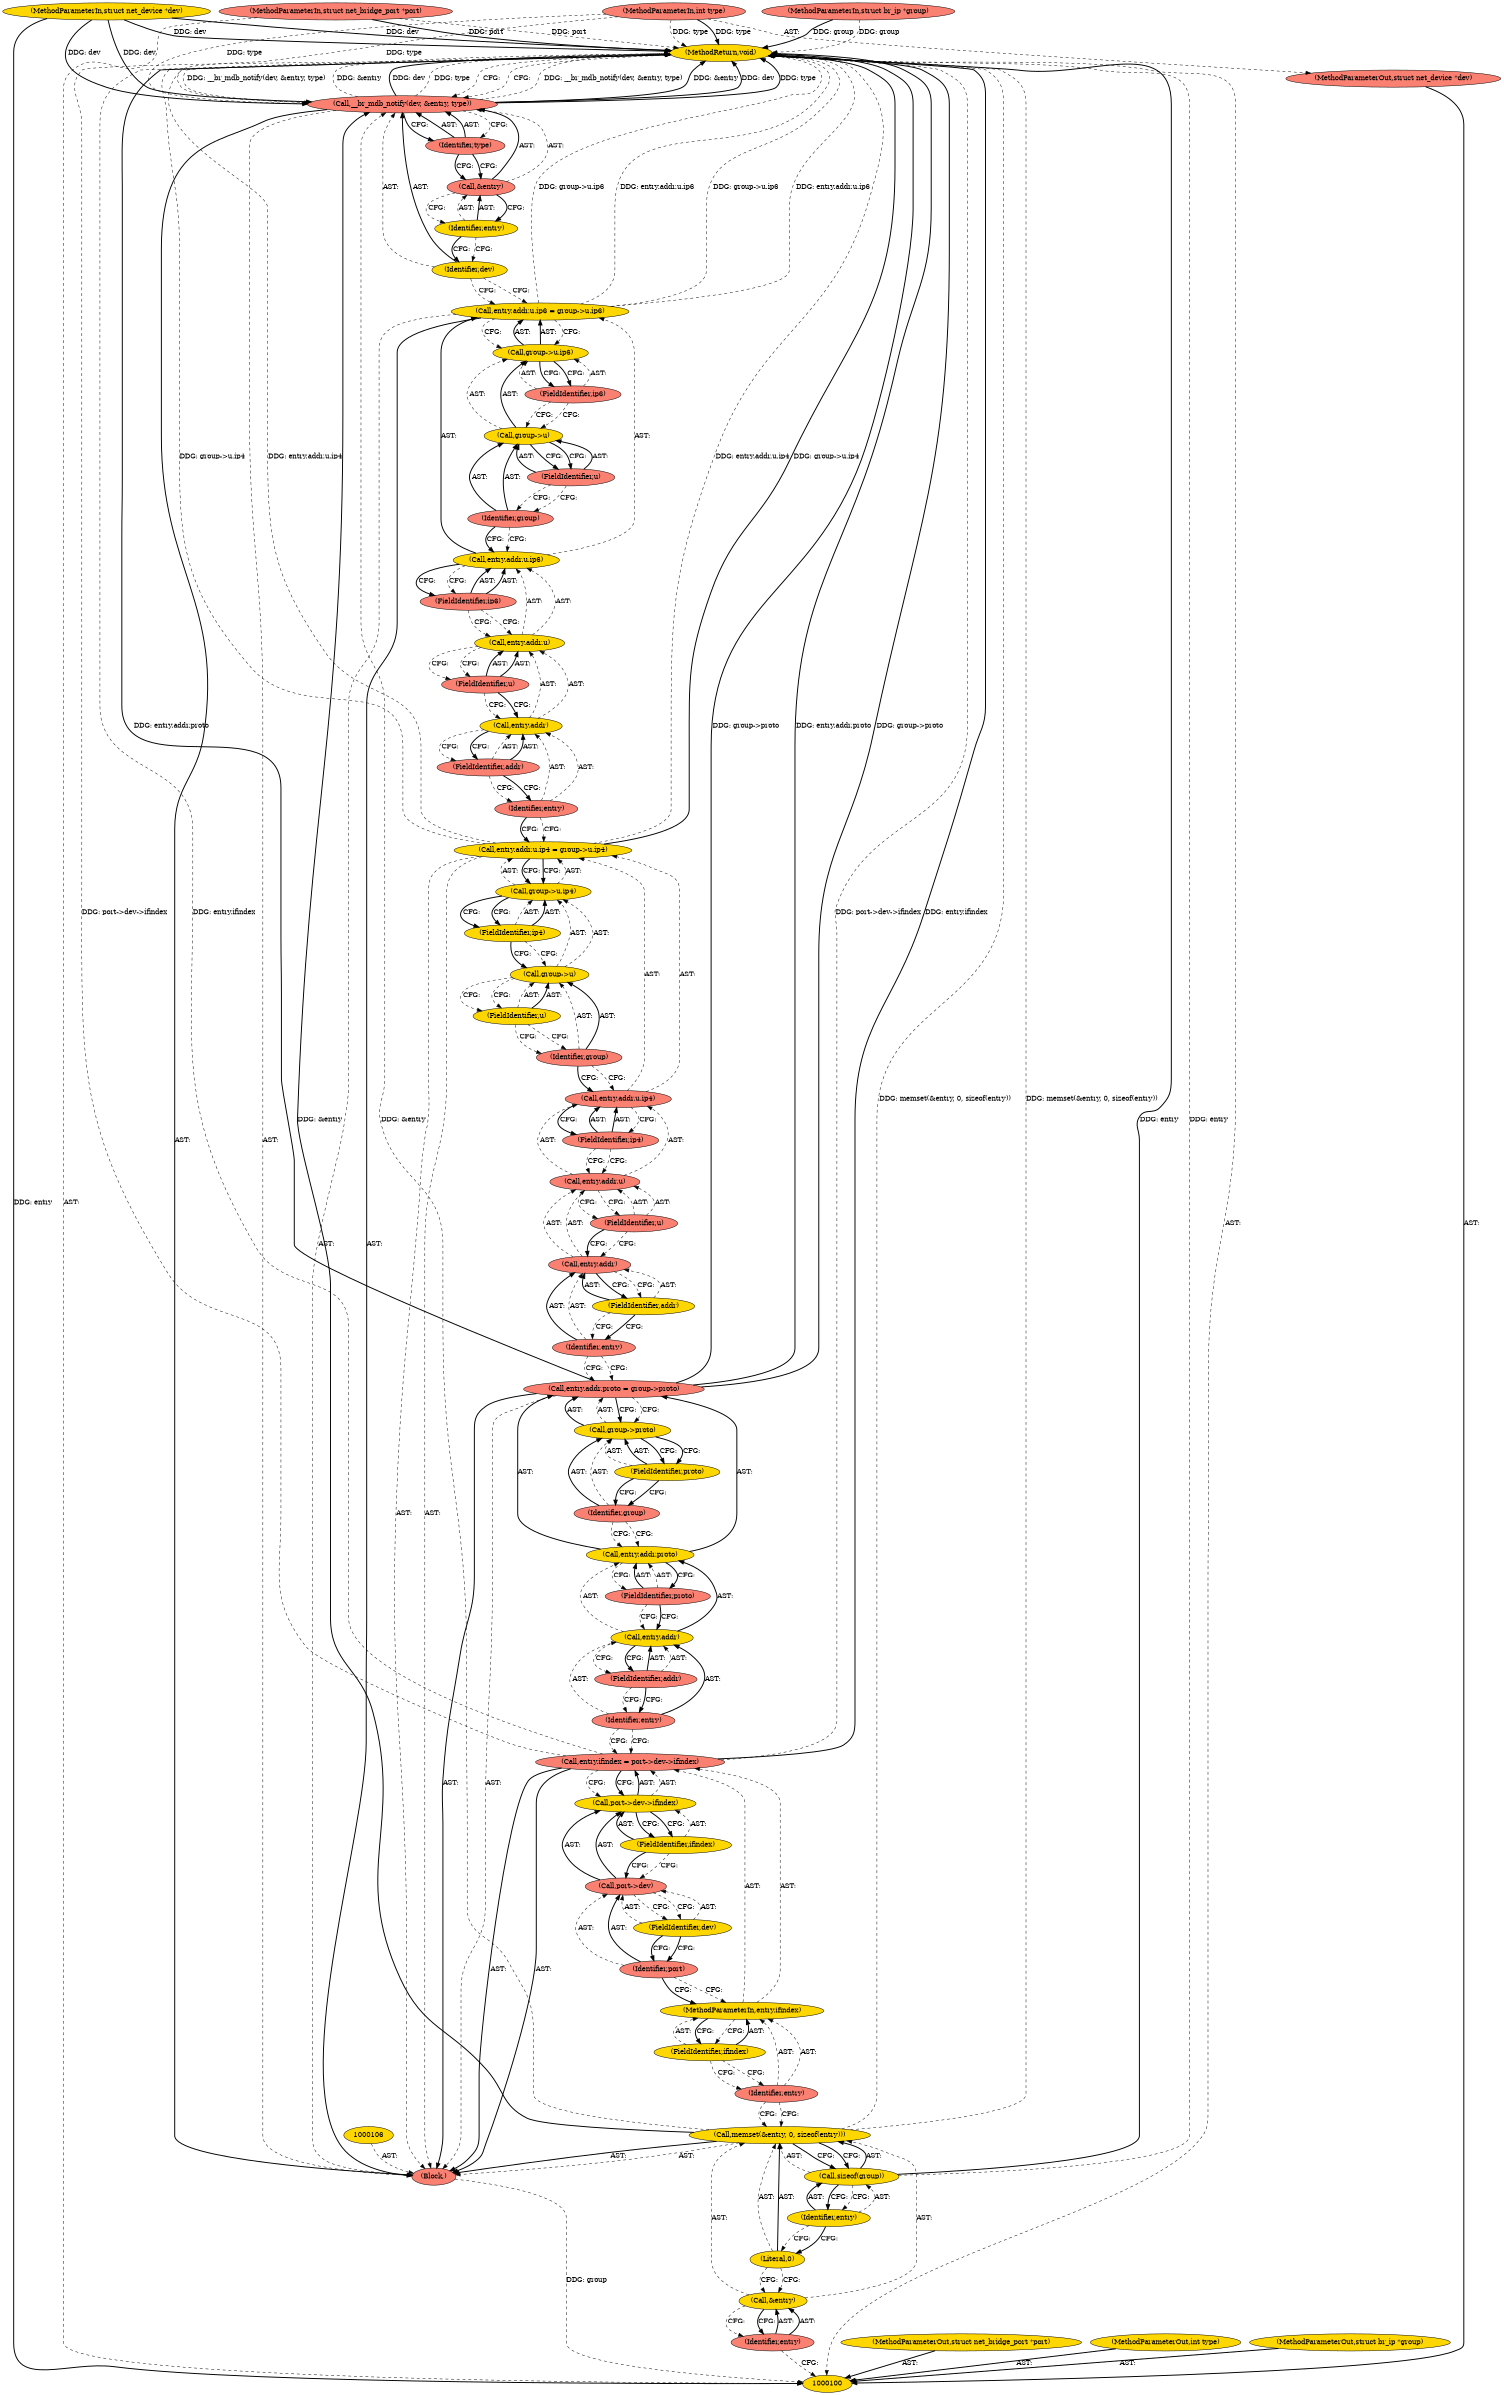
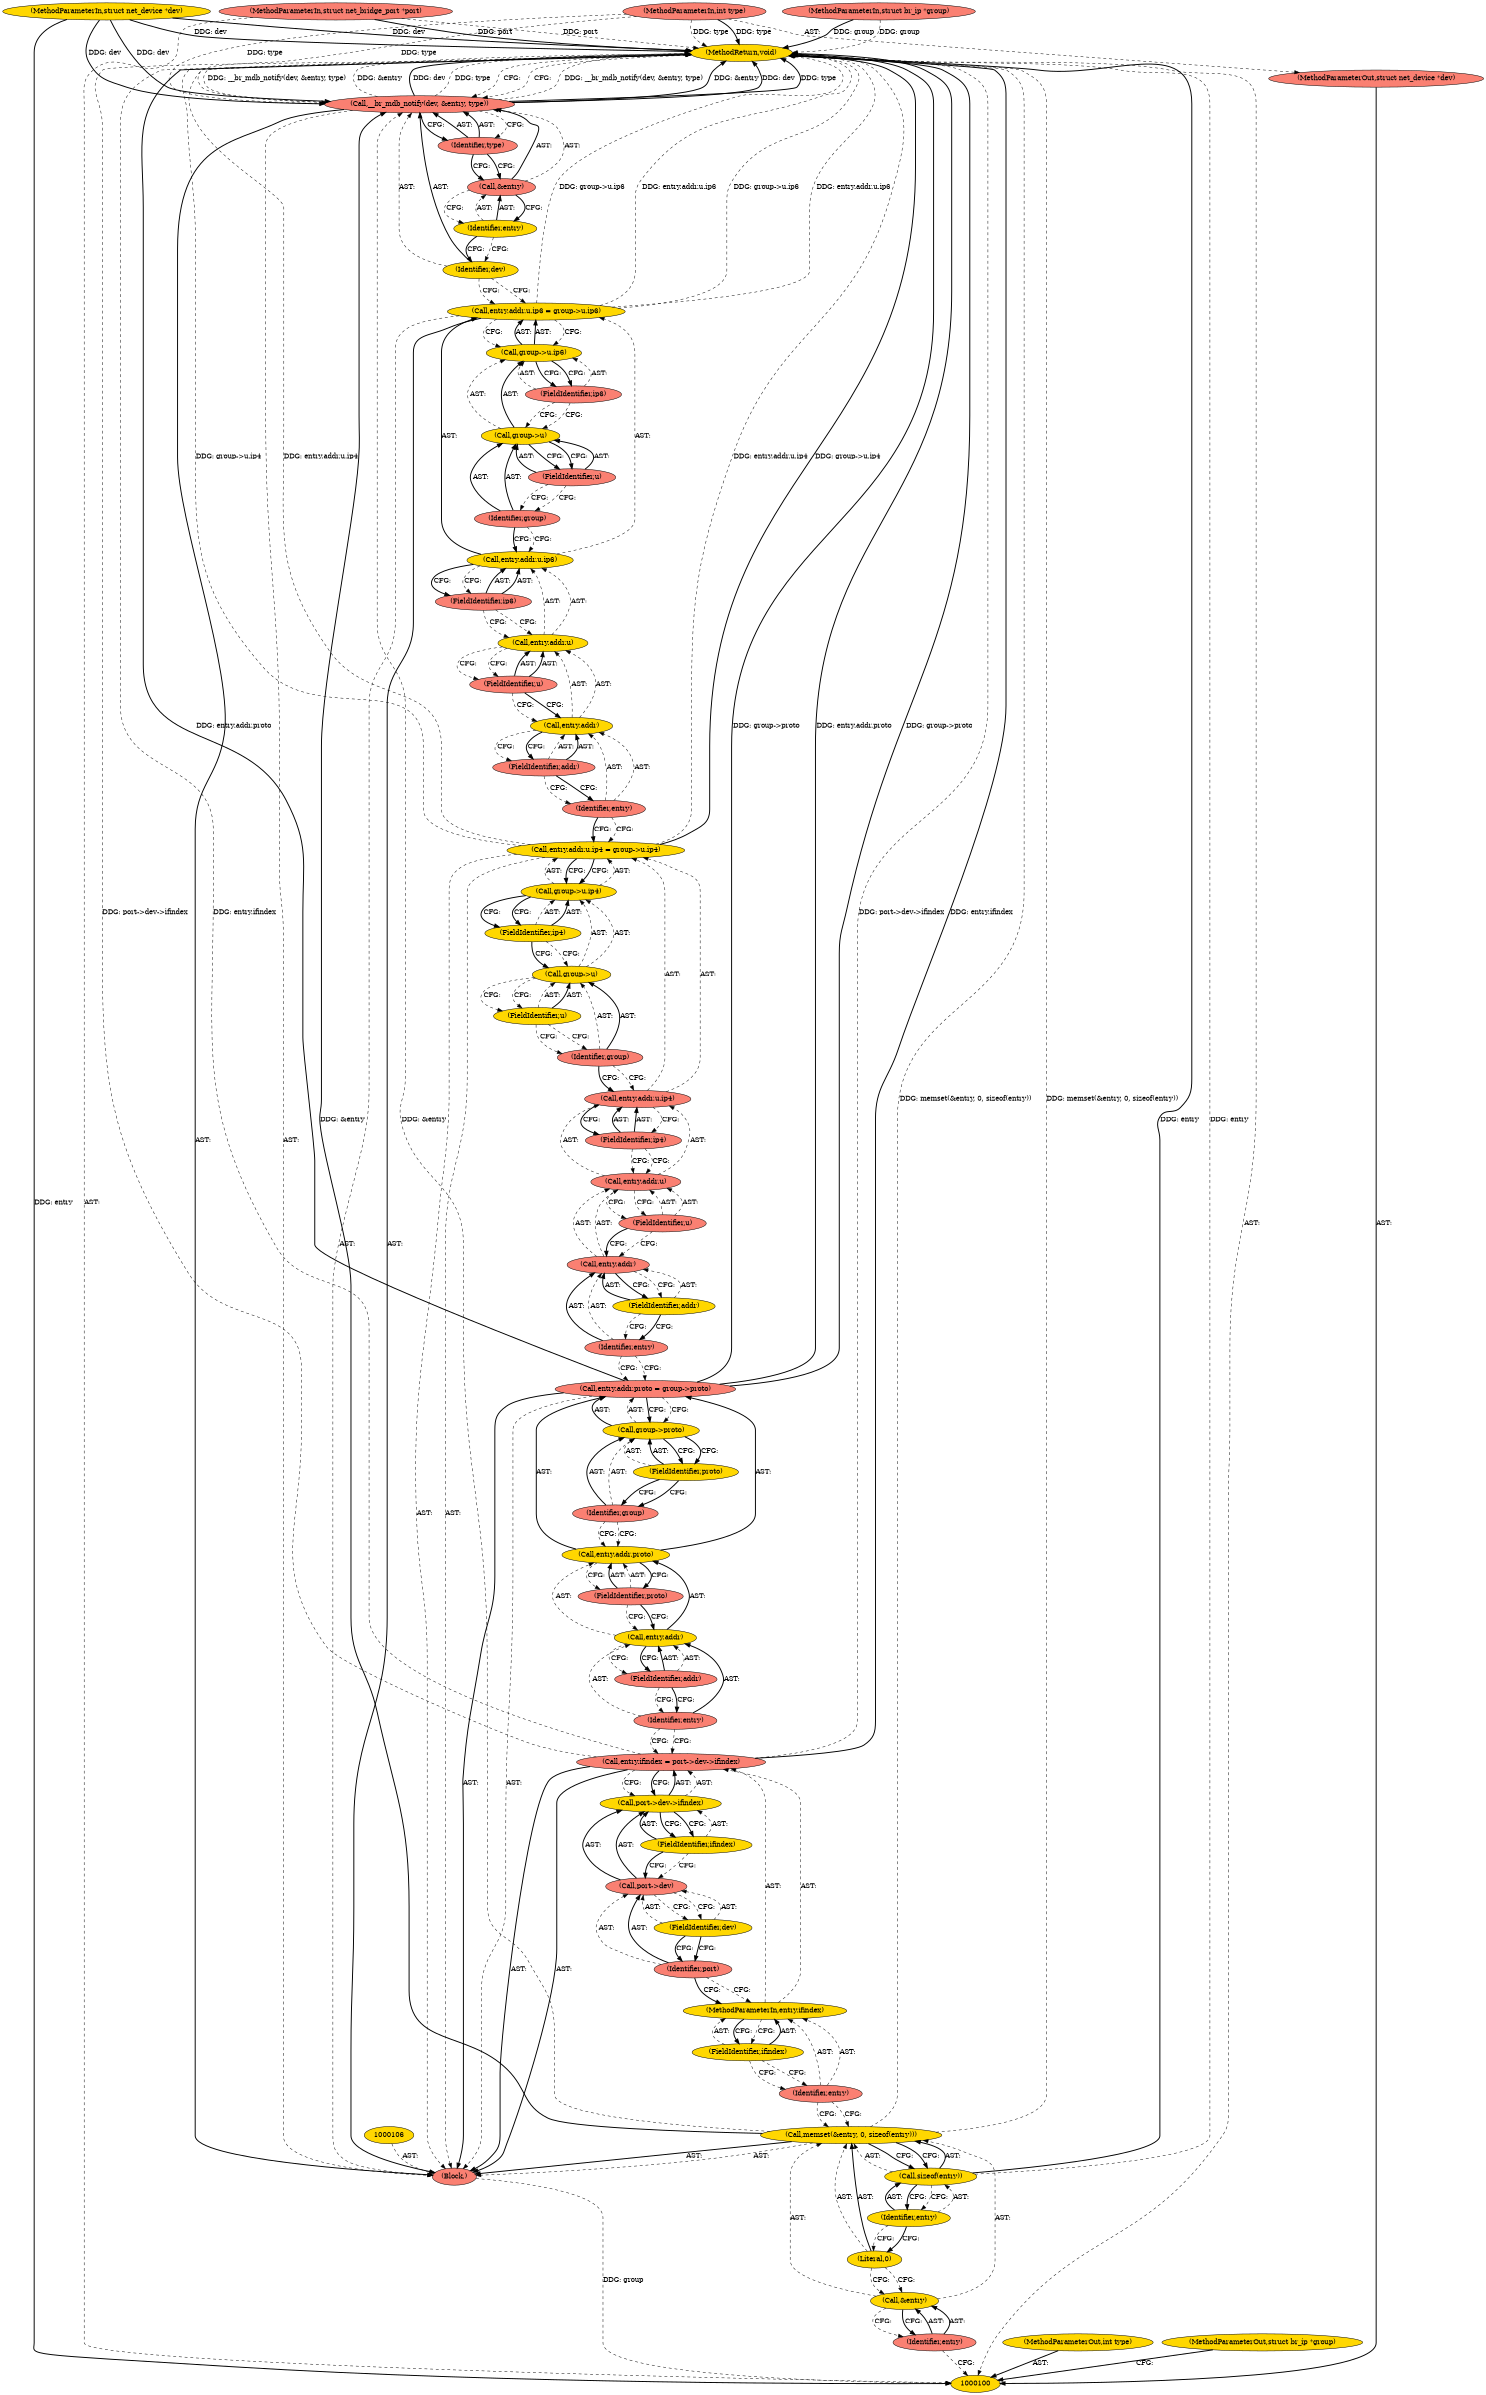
node "(Call,sizeof(group))": label "(Call,sizeof(group))" -> "(Call,sizeof(entry))"
node "(MethodParameterOut,struct net_bridge_port *port)": removed
edge "(MethodParameterOut,struct br_ip *group)" -> "1000100": label "AST: " -> "CFG: "
